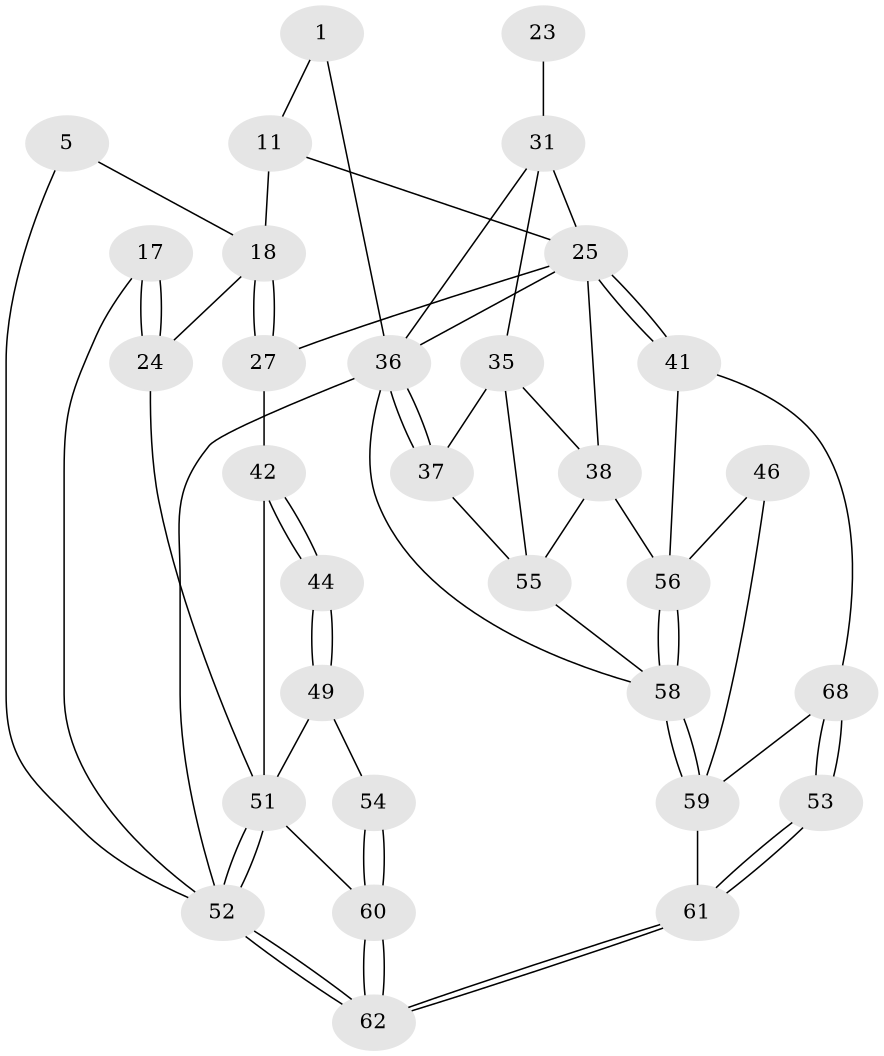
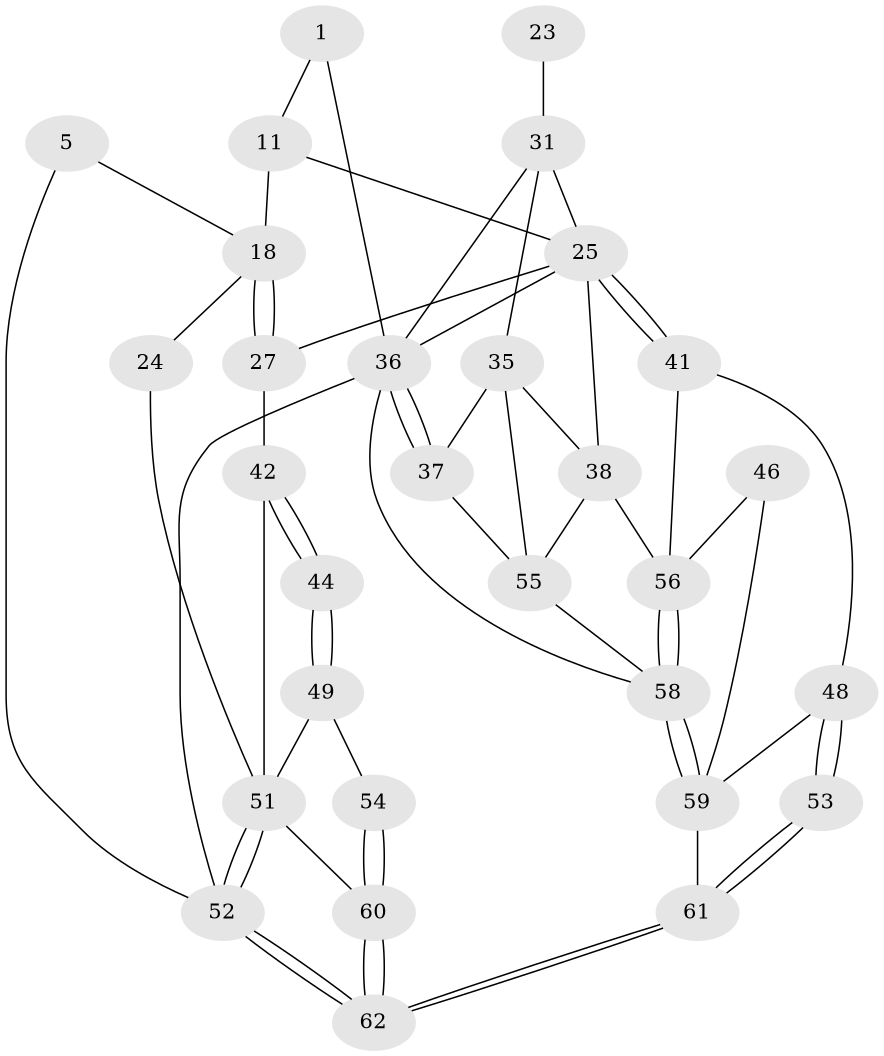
node "17": removed
node "68": label "68" -> "48"
